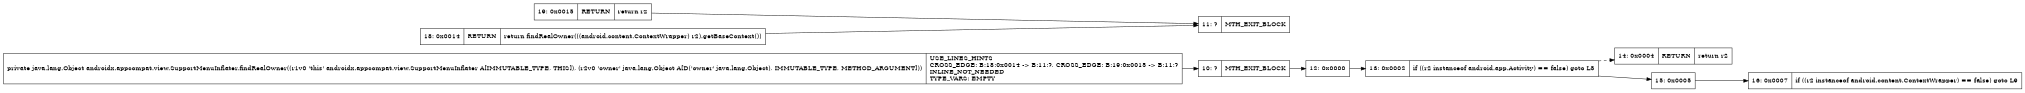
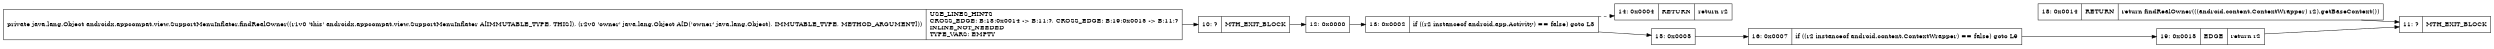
node "19: 0x0015": text "RETURN" -> "EDGE"
edge "16: 0x0007" -> "19: 0x0015": added
